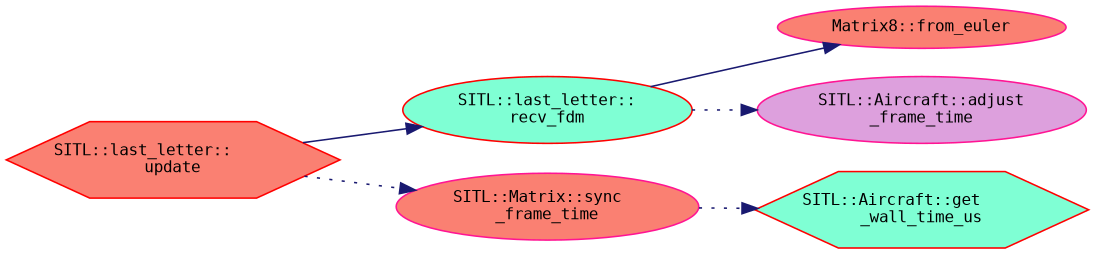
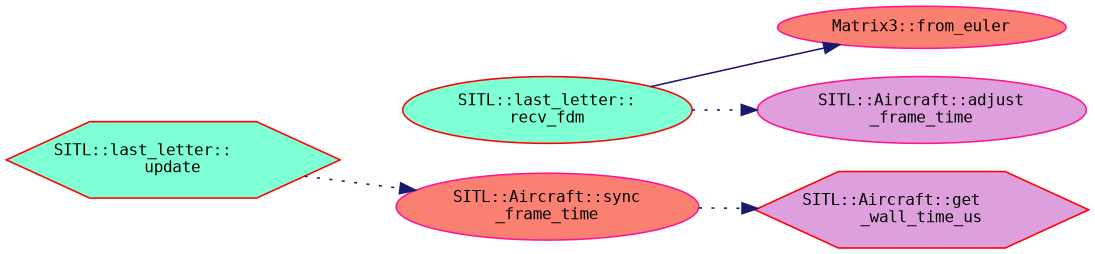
node "Matrix8::from_euler": label "Matrix8::from_euler" -> "Matrix3::from_euler"
edge "SITL::last_letter:: update" -> "SITL::last_letter:: recv_fdm": removed
node "SITL::last_letter:: update": fillcolor salmon -> aquamarine
node "SITL::Matrix::sync _frame_time": label "SITL::Matrix::sync _frame_time" -> "SITL::Aircraft::sync _frame_time"
node "SITL::Aircraft::get _wall_time_us": fillcolor aquamarine -> plum
